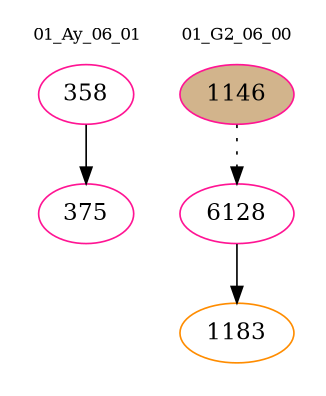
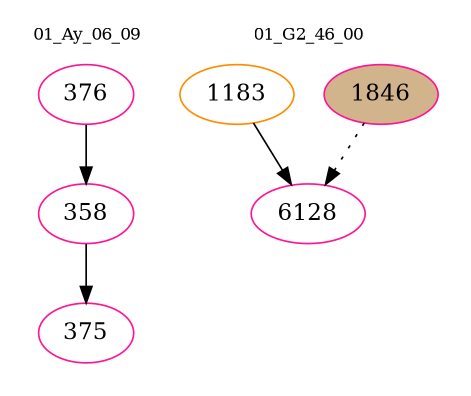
cluster "01_Ay_06_01": label "01_Ay_06_01" -> "01_Ay_06_09"
cluster "01_G2_06_00": label "01_G2_06_00" -> "01_G2_46_00"
node "376": added
node "1146": label "1146" -> "1846"
edge "6128" -> "1183": reversed
